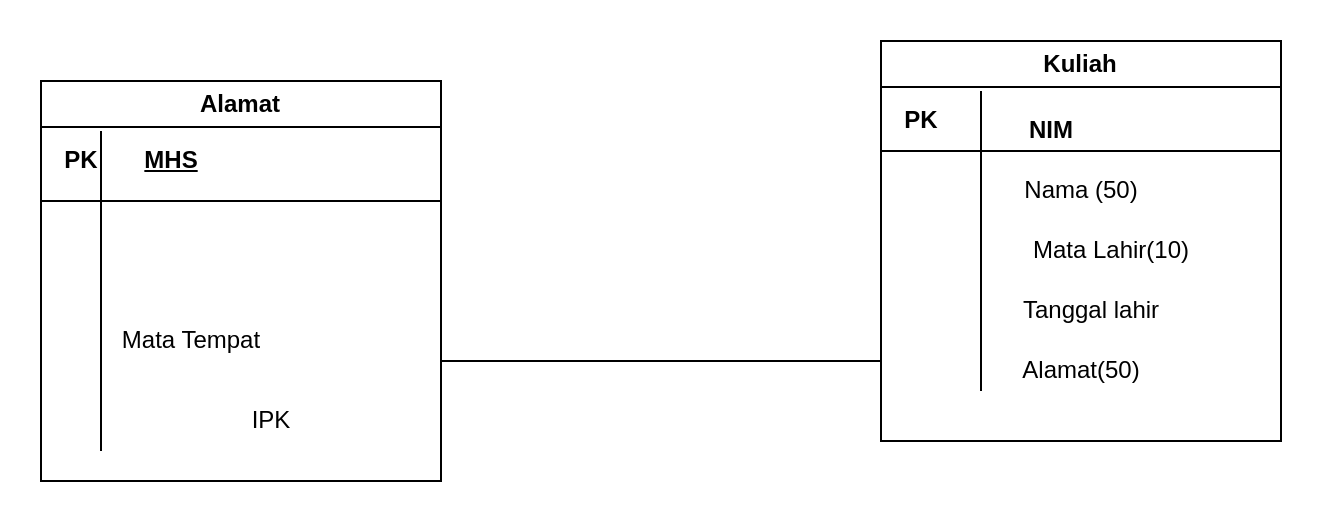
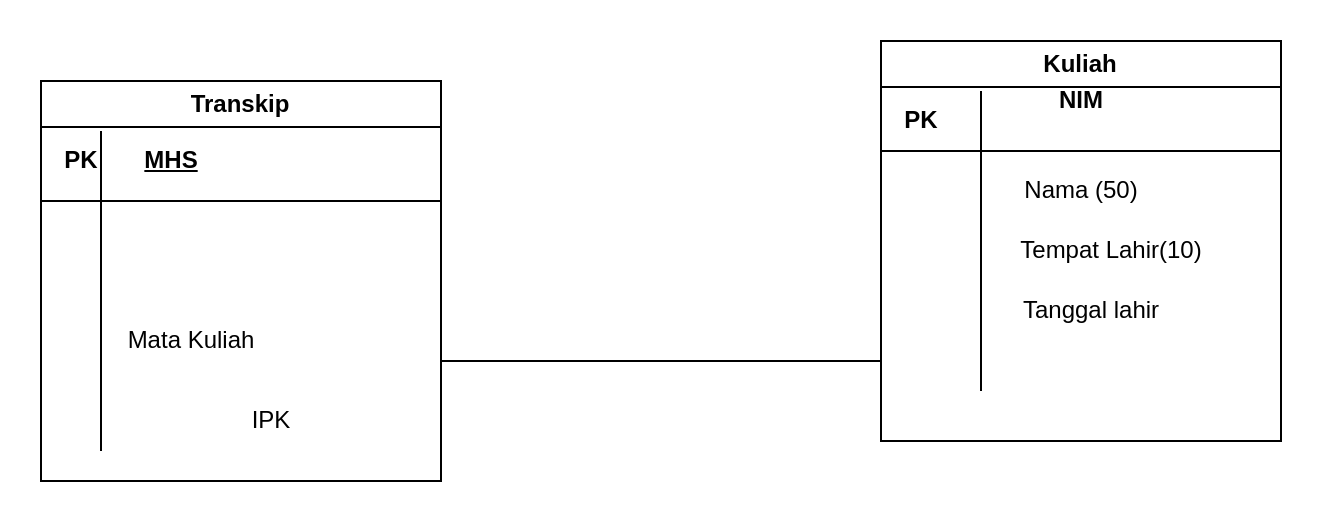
node "Alamat": label "Alamat" -> "Transkip"
node "NIM": moved (1051, 131) -> (1081, 101)
node "Mata Lahir(10)": label "Mata Lahir(10)" -> "Tempat Lahir(10)"
node "Mata Tempat": label "Mata Tempat" -> "Mata Kuliah"
node "Alamat(50)": removed
